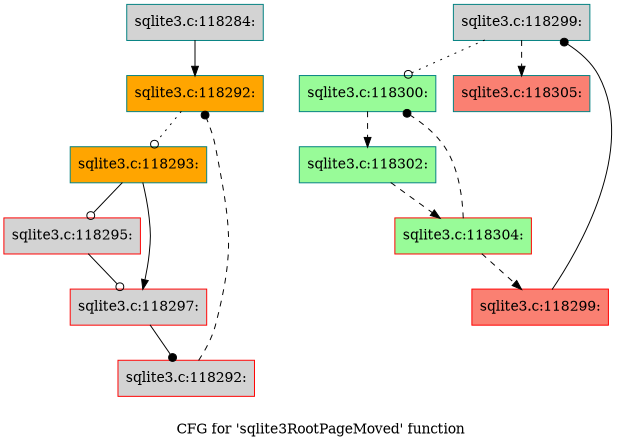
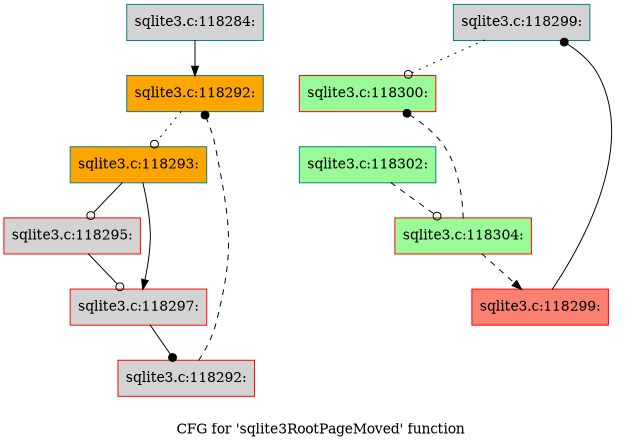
node "sqlite3.c:118300:": color teal -> red
node "sqlite3.c:118305:": removed
edge "sqlite3.c:118300:" -> "sqlite3.c:118302:": removed
edge "sqlite3.c:118302:" -> "sqlite3.c:118304:": arrowhead normal -> odot
